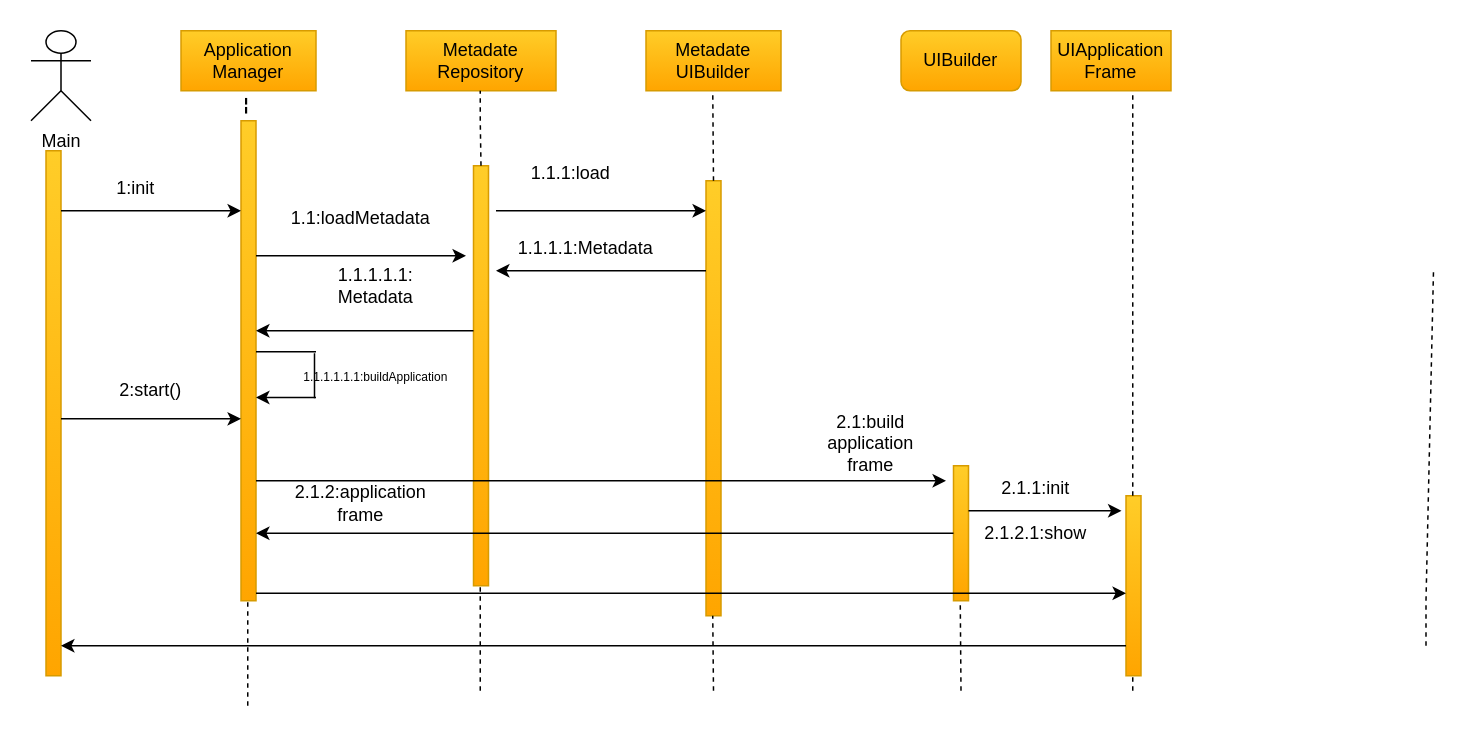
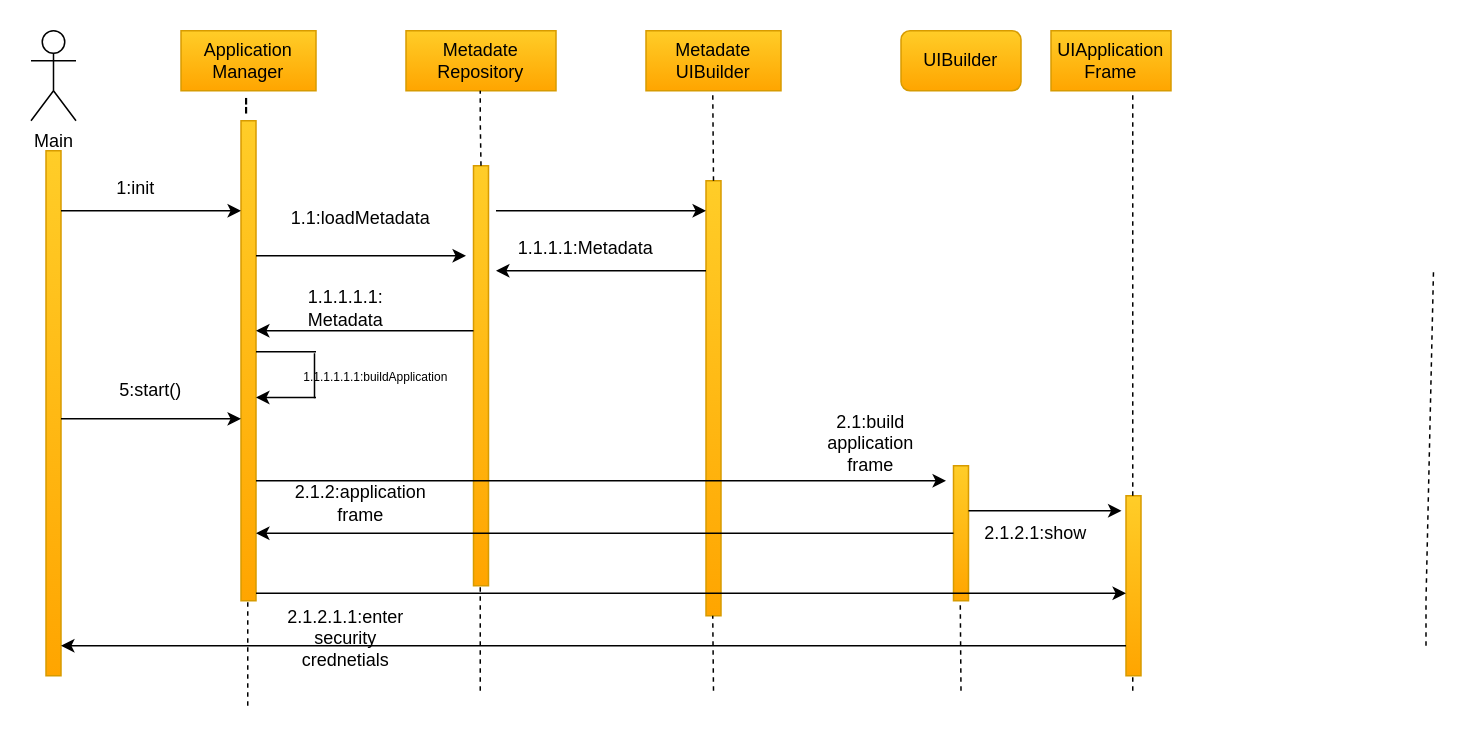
node "Main": size 60x90 -> 45x90
node "1.1.1:load": removed
node "1.1.1.1.1: Metadata": moved (376, 286) -> (346, 308)
node "2:start()": label "2:start()" -> "5:start()"
node "2.1.1:init": removed
node "2.1.2.1.1:enter security crednetials": added
